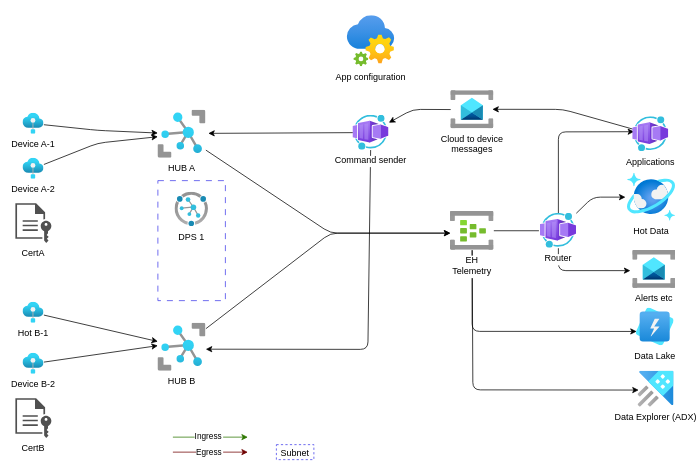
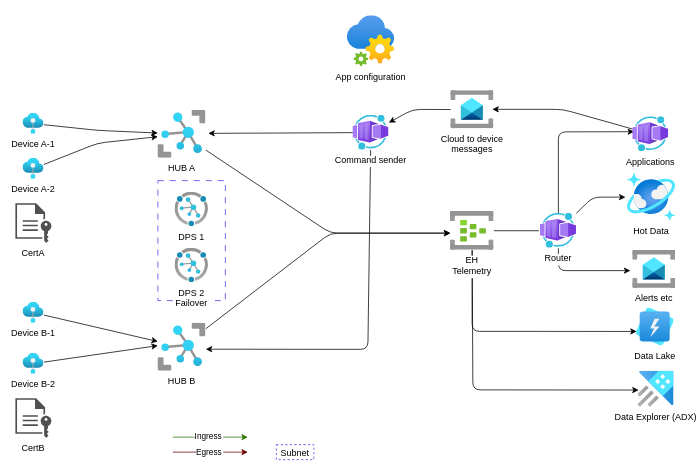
node "DPS 2 Failover": added
node "Hot B-1": label "Hot B-1" -> "Device B-1"
